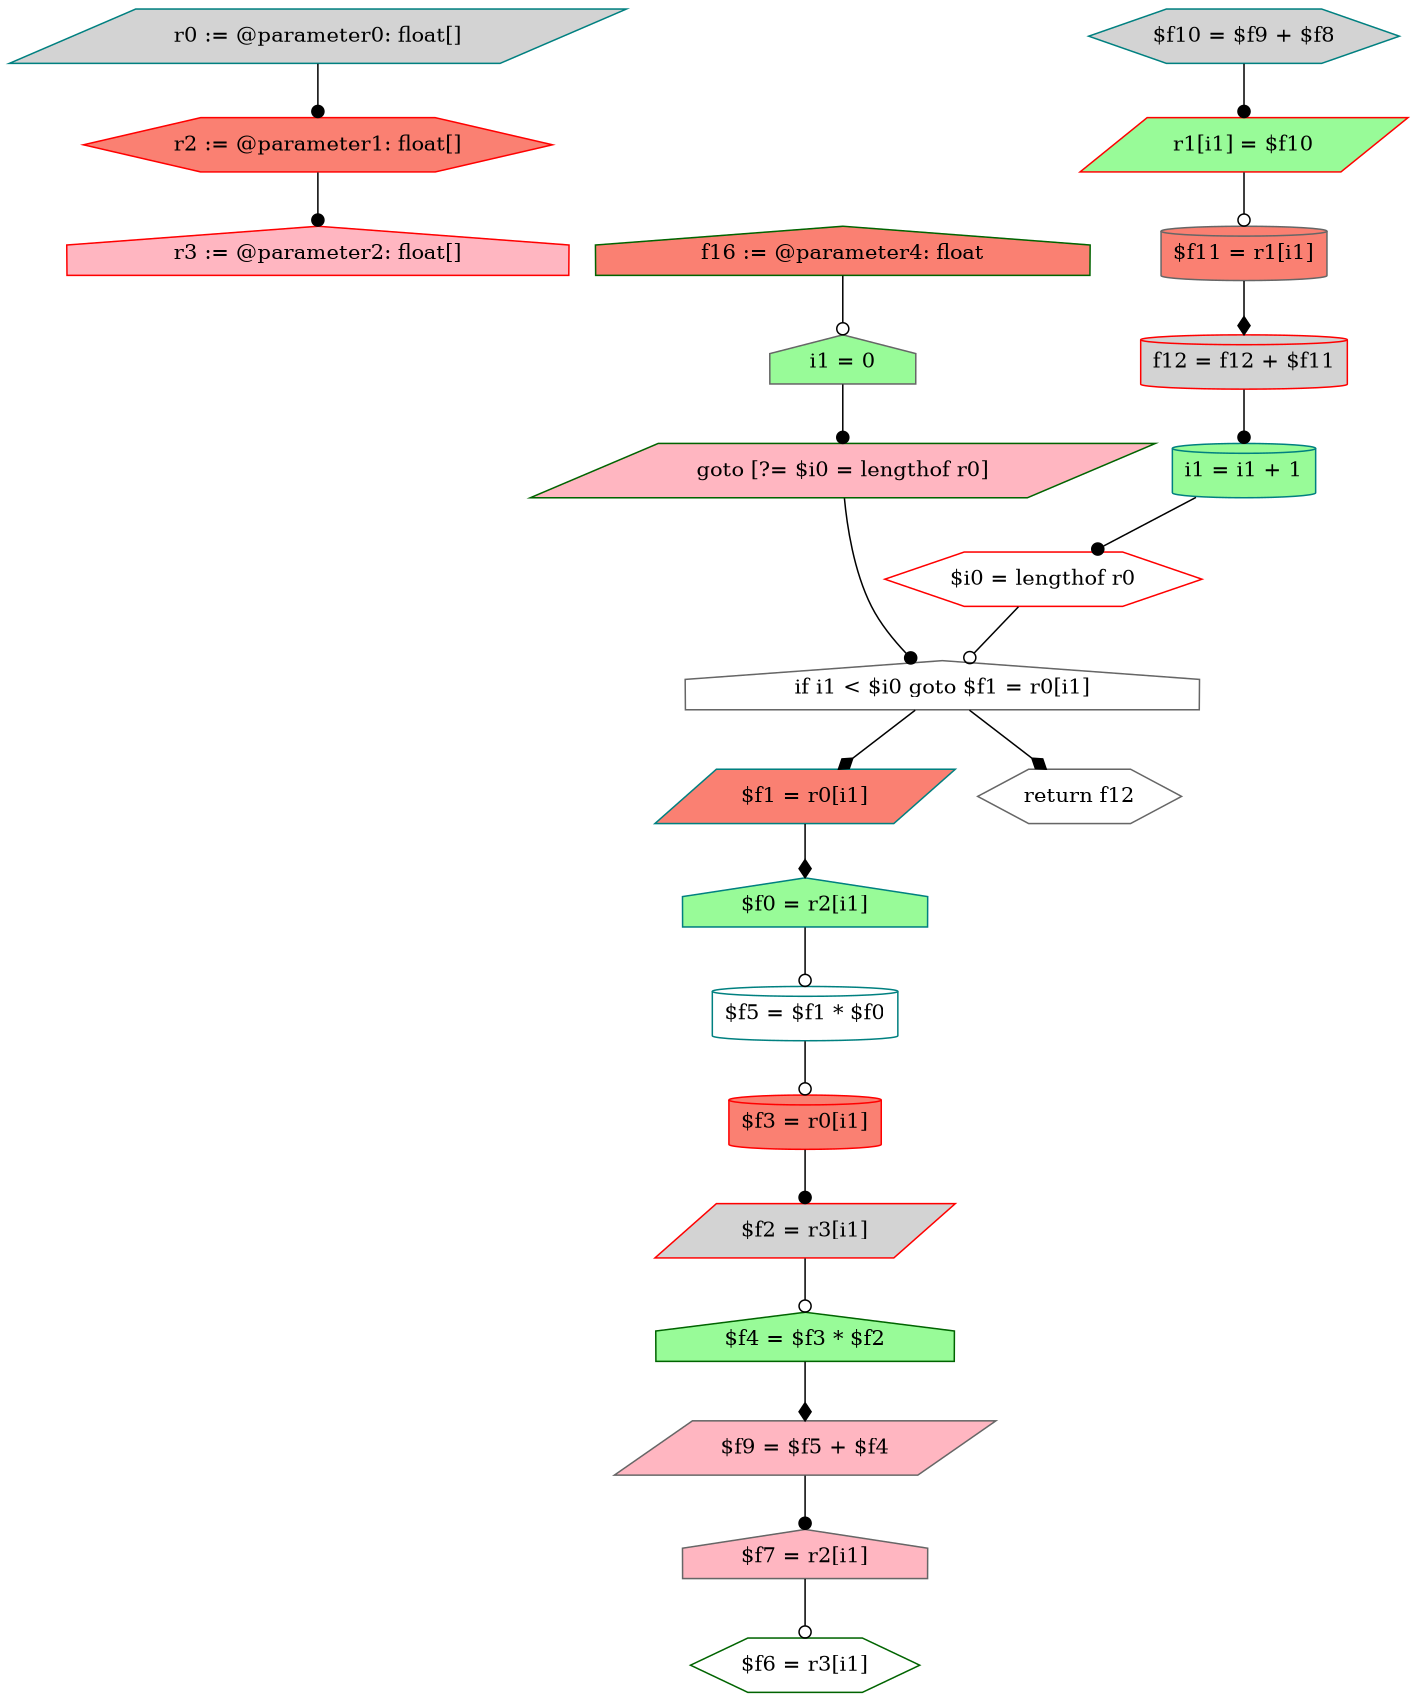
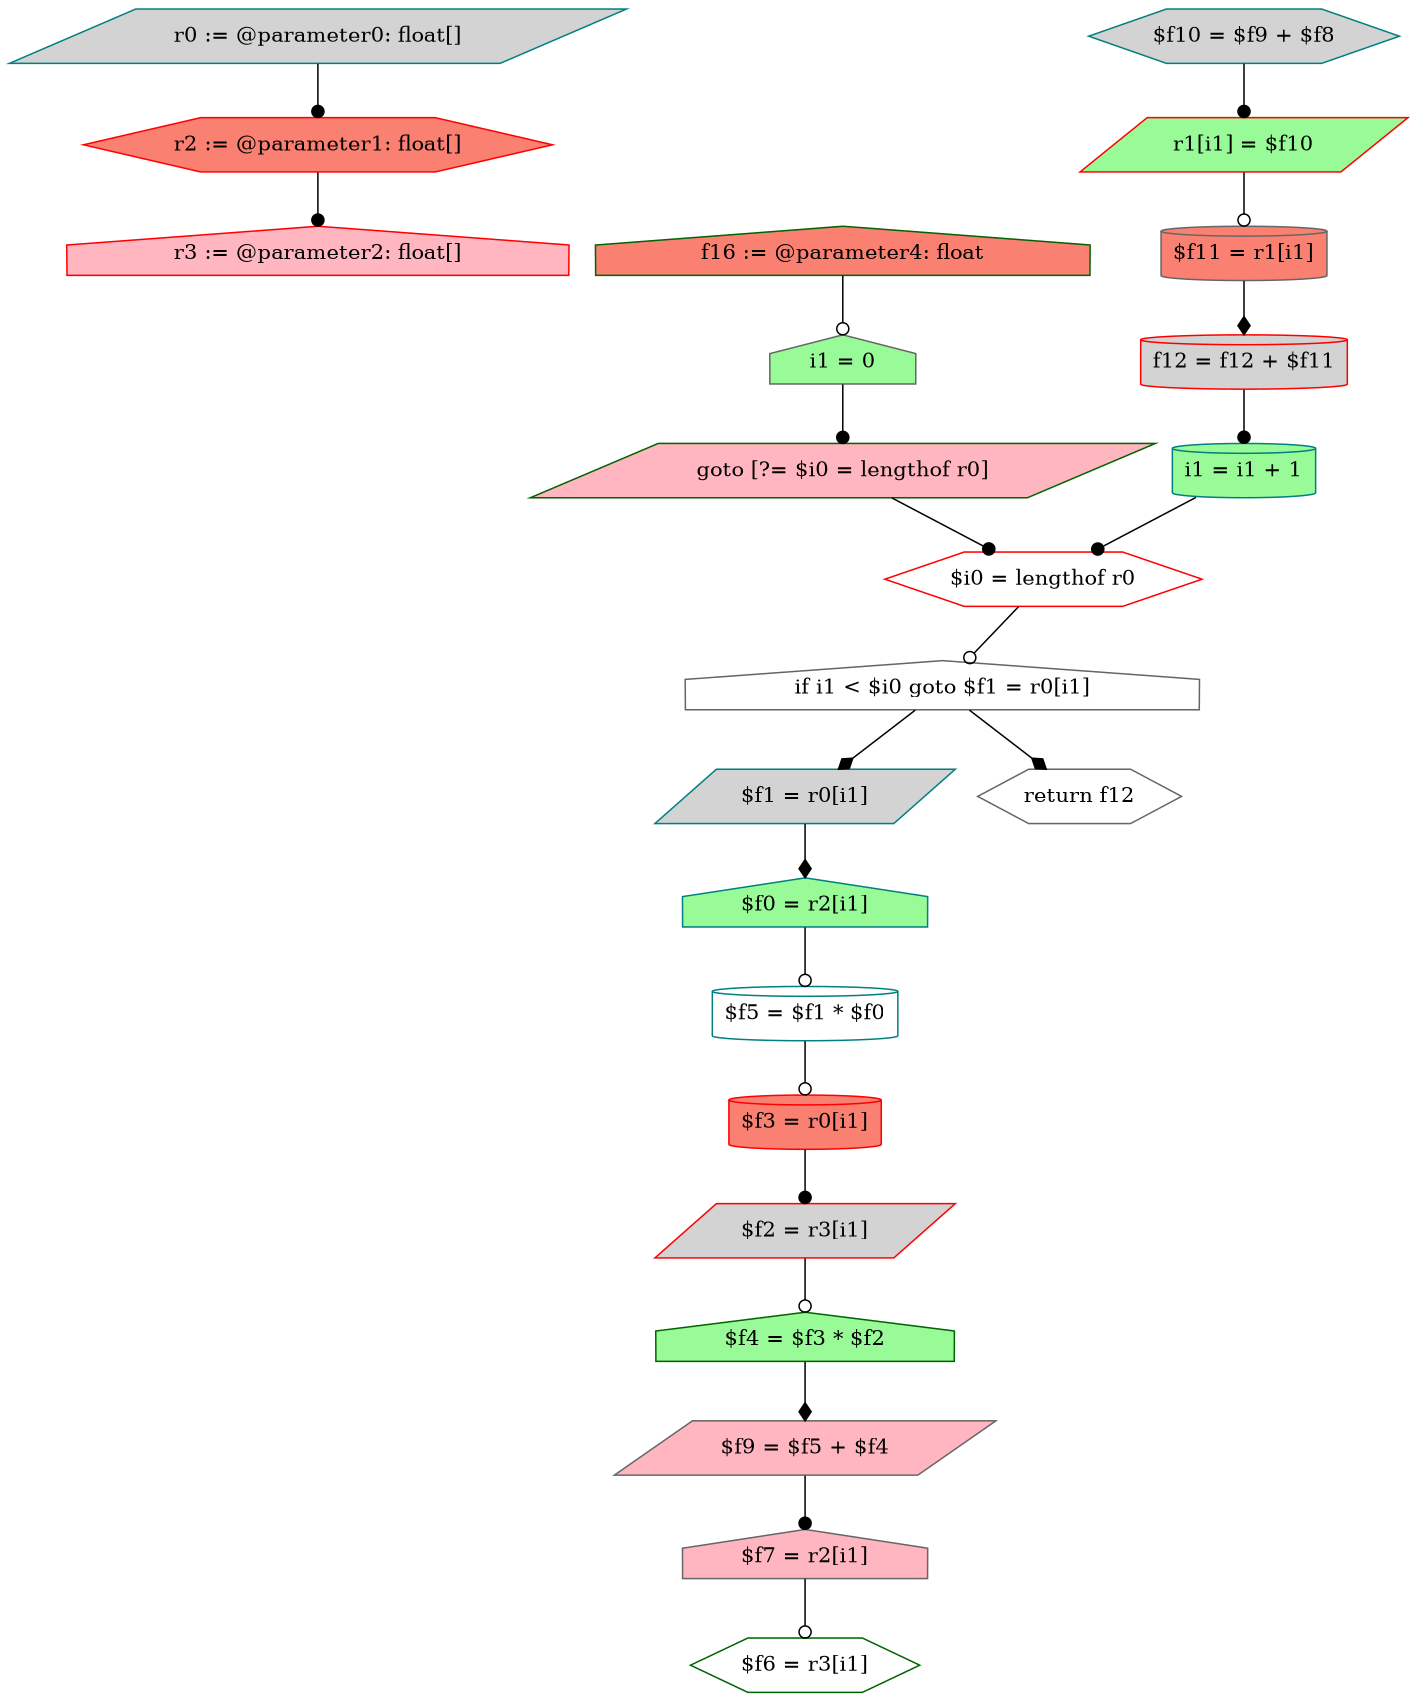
edge "goto [?= $i0 = lengthof r0]" -> "if i1 < $i0 goto $f1 = r0[i1]": now "goto [?= $i0 = lengthof r0]" -> "$i0 = lengthof r0"
node "$f1 = r0[i1]": fillcolor salmon -> lightgrey
